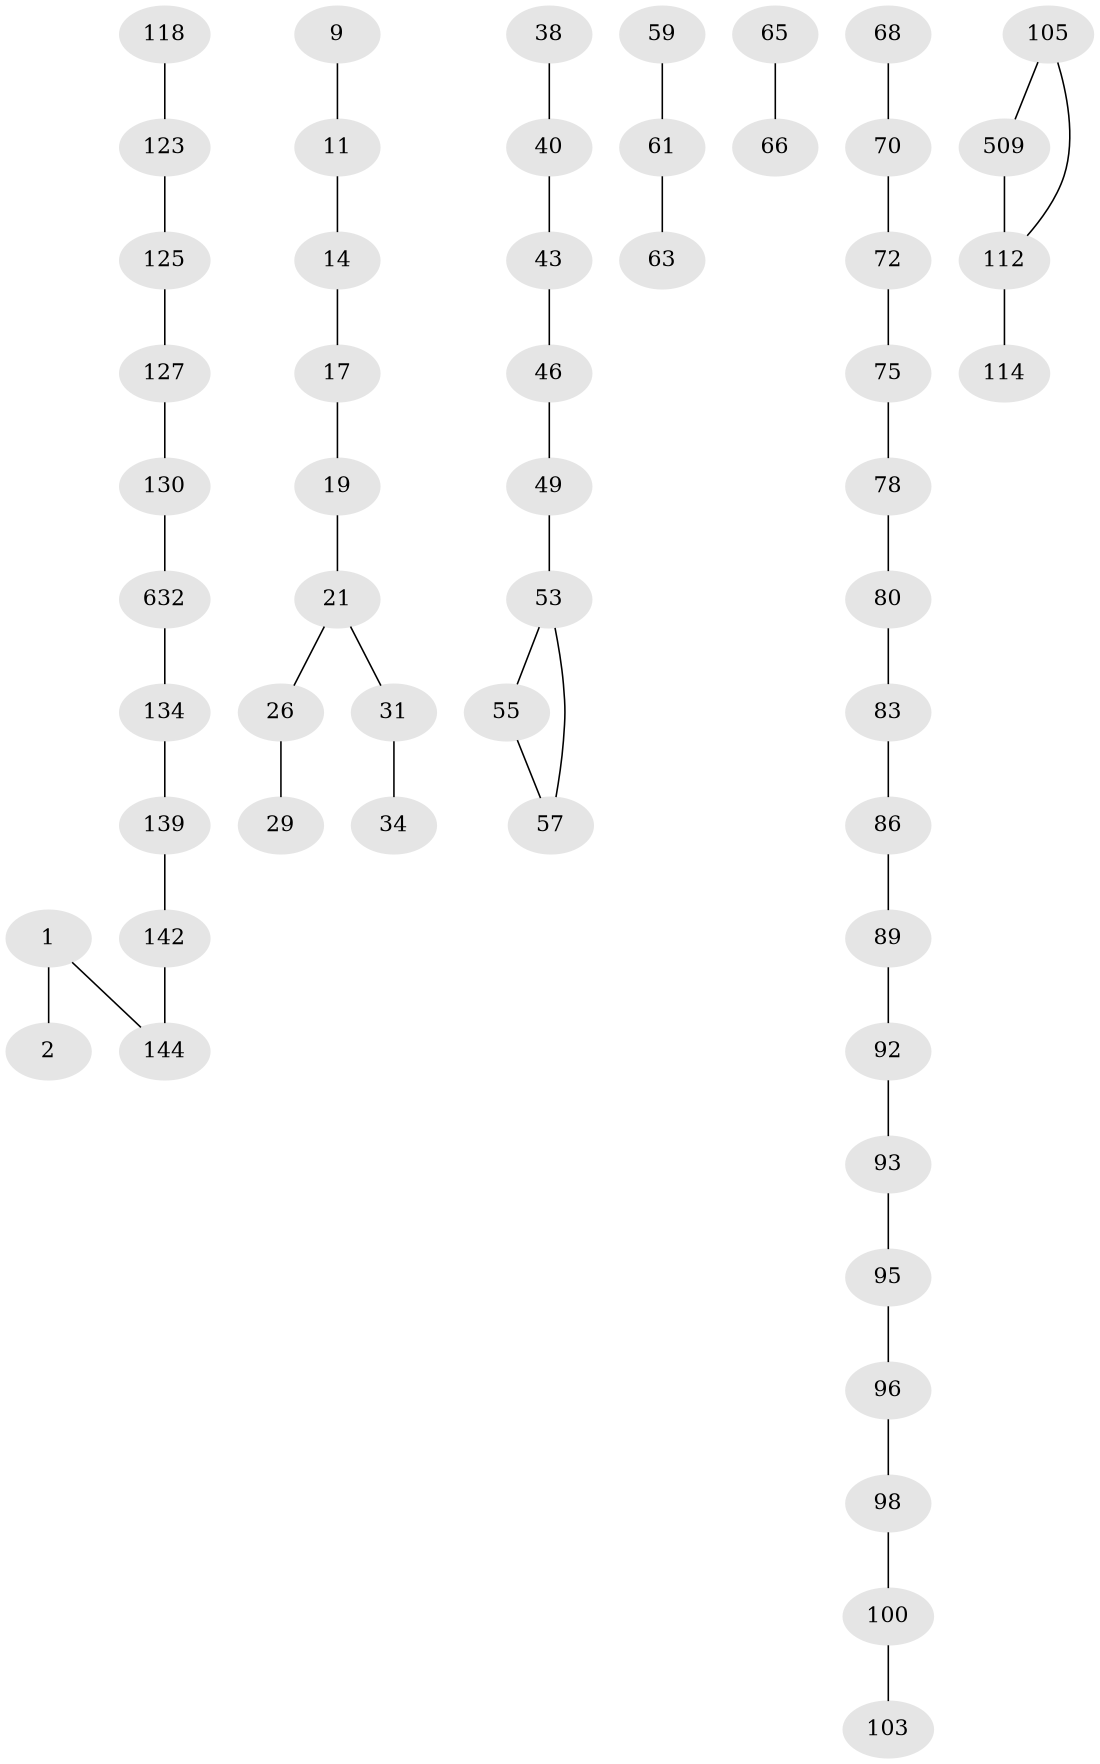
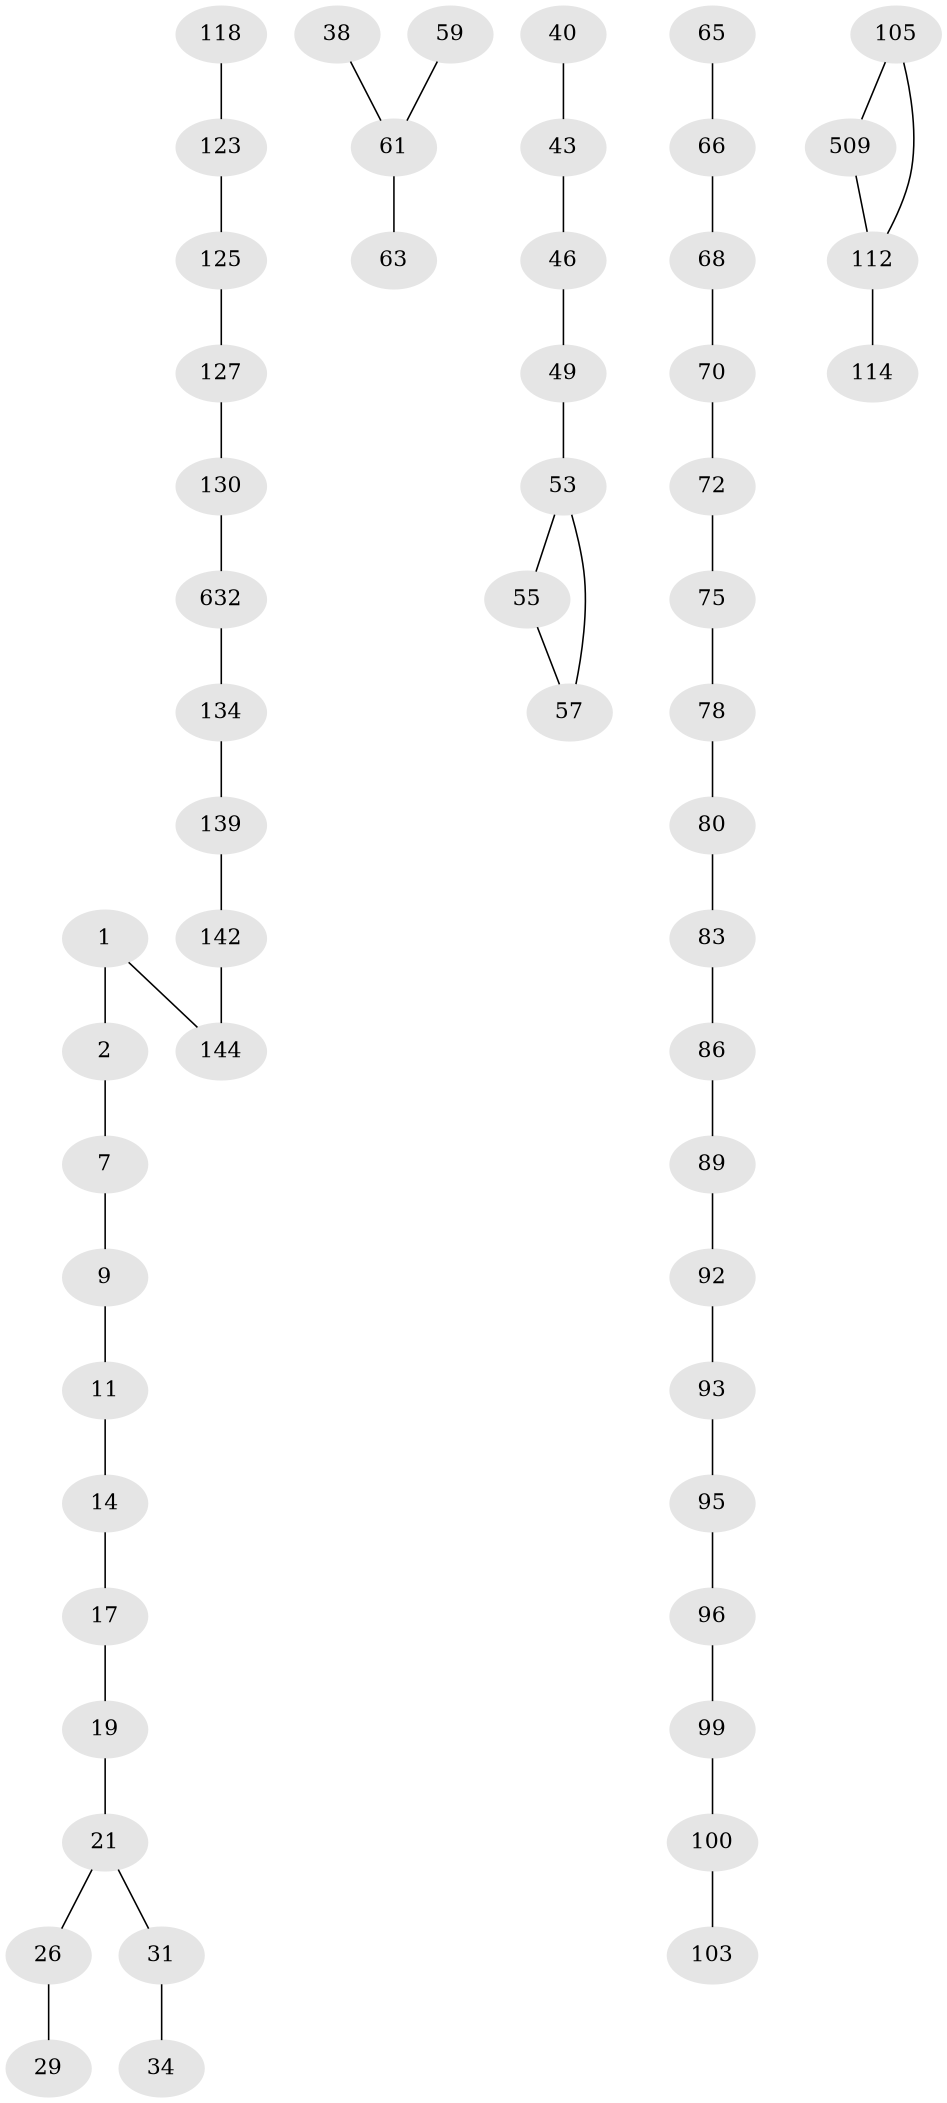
edge "38" -- "40": now "38" -- "61"
edge "66" -- "68": added
node "7": added
node "98": label "98" -> "99"
